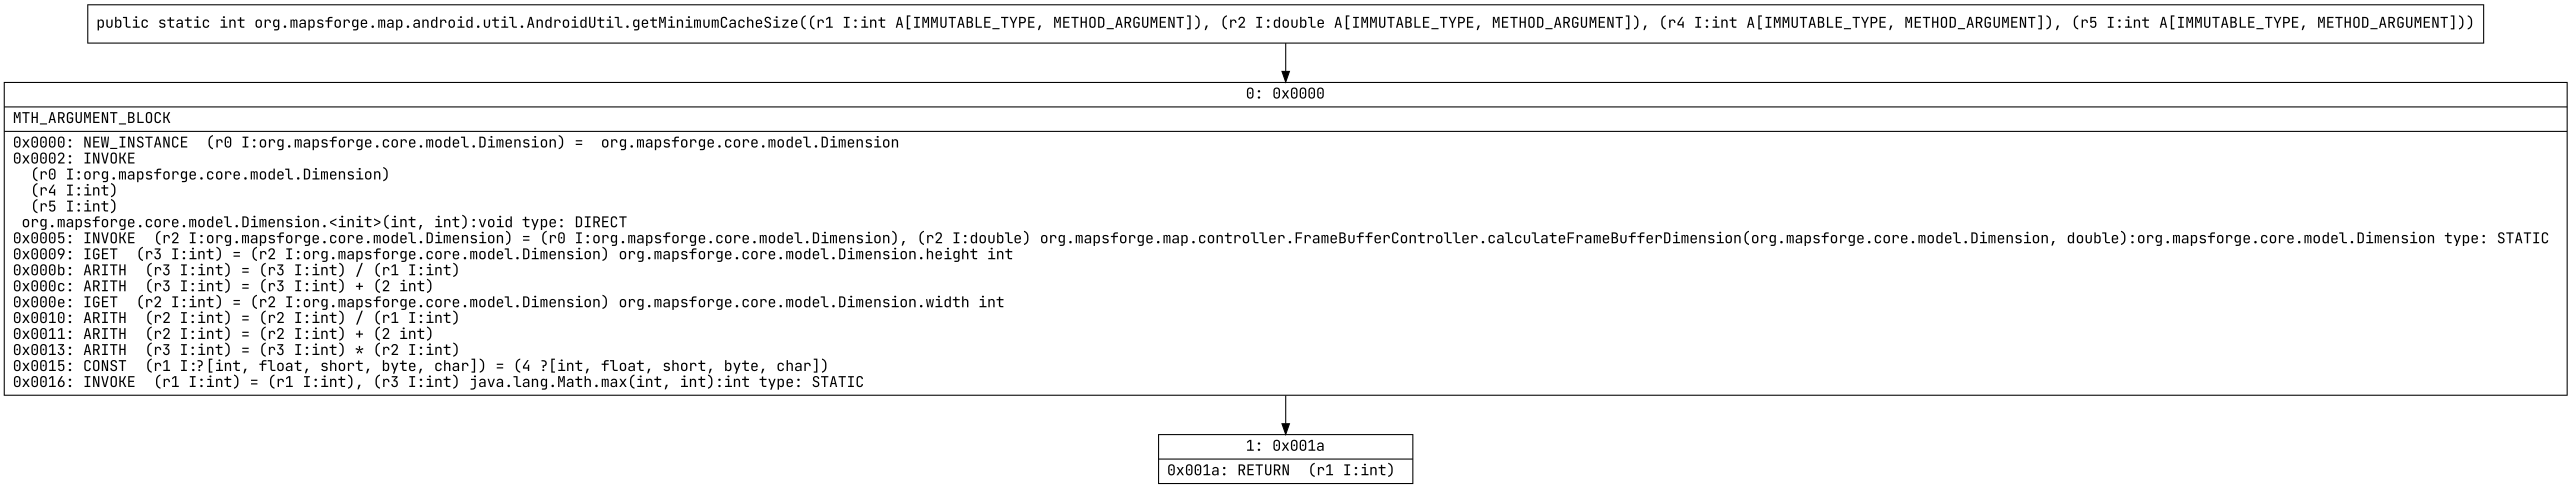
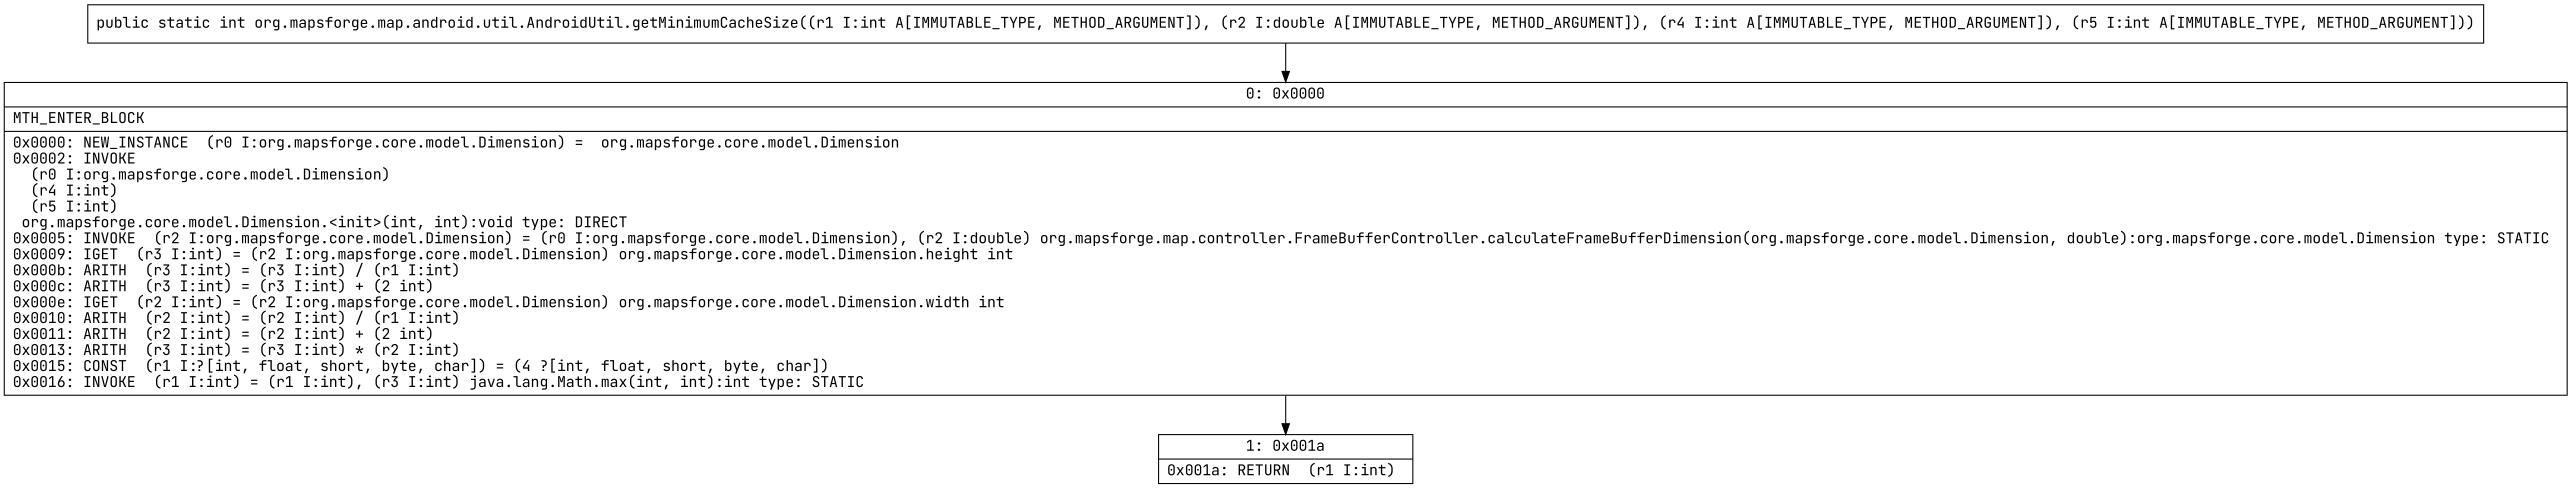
node "0: 0x0000": text "MTH_ARGUMENT_BLOCK" -> "MTH_ENTER_BLOCK"
